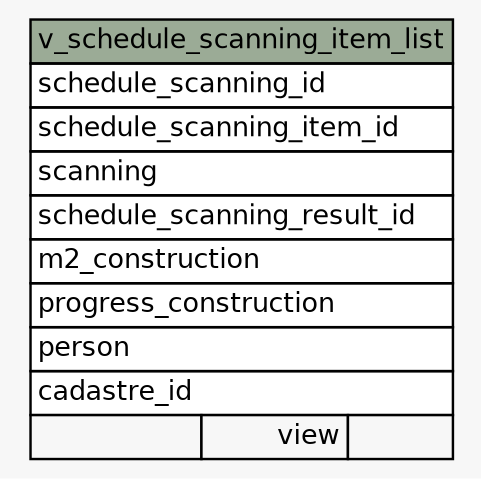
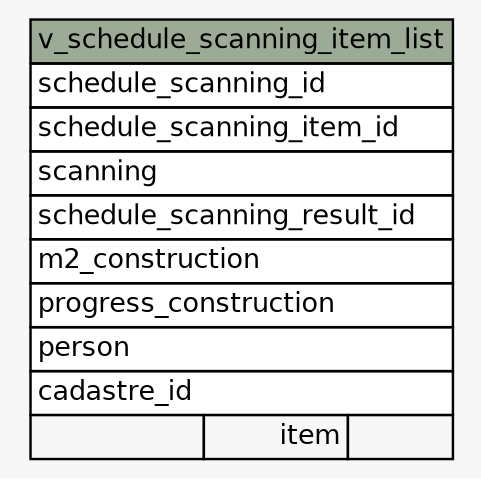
node "v_schedule_scanning_item_list": text "view" -> "item"
